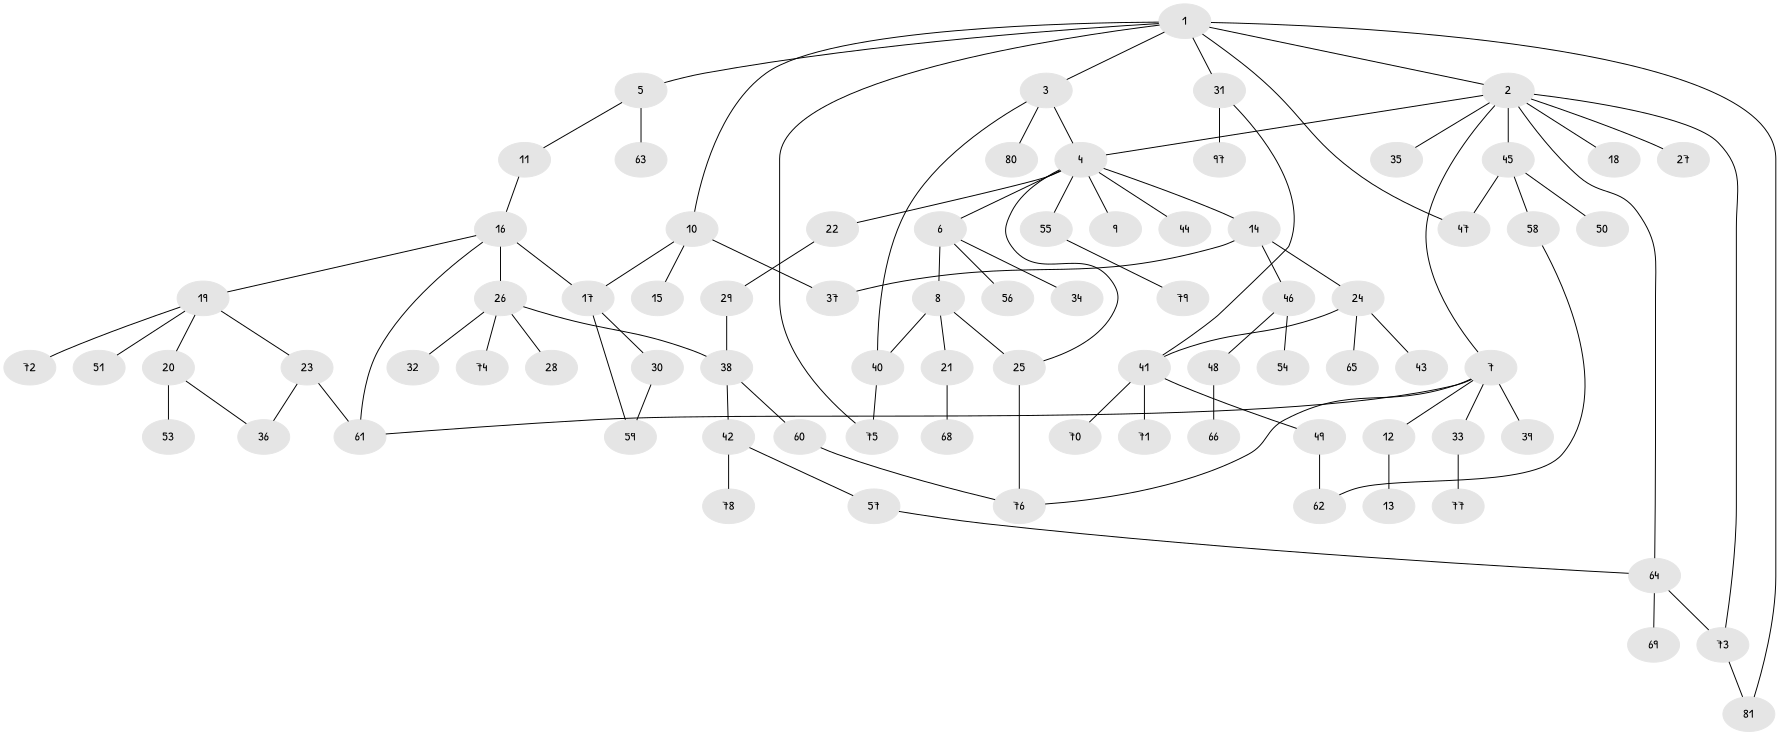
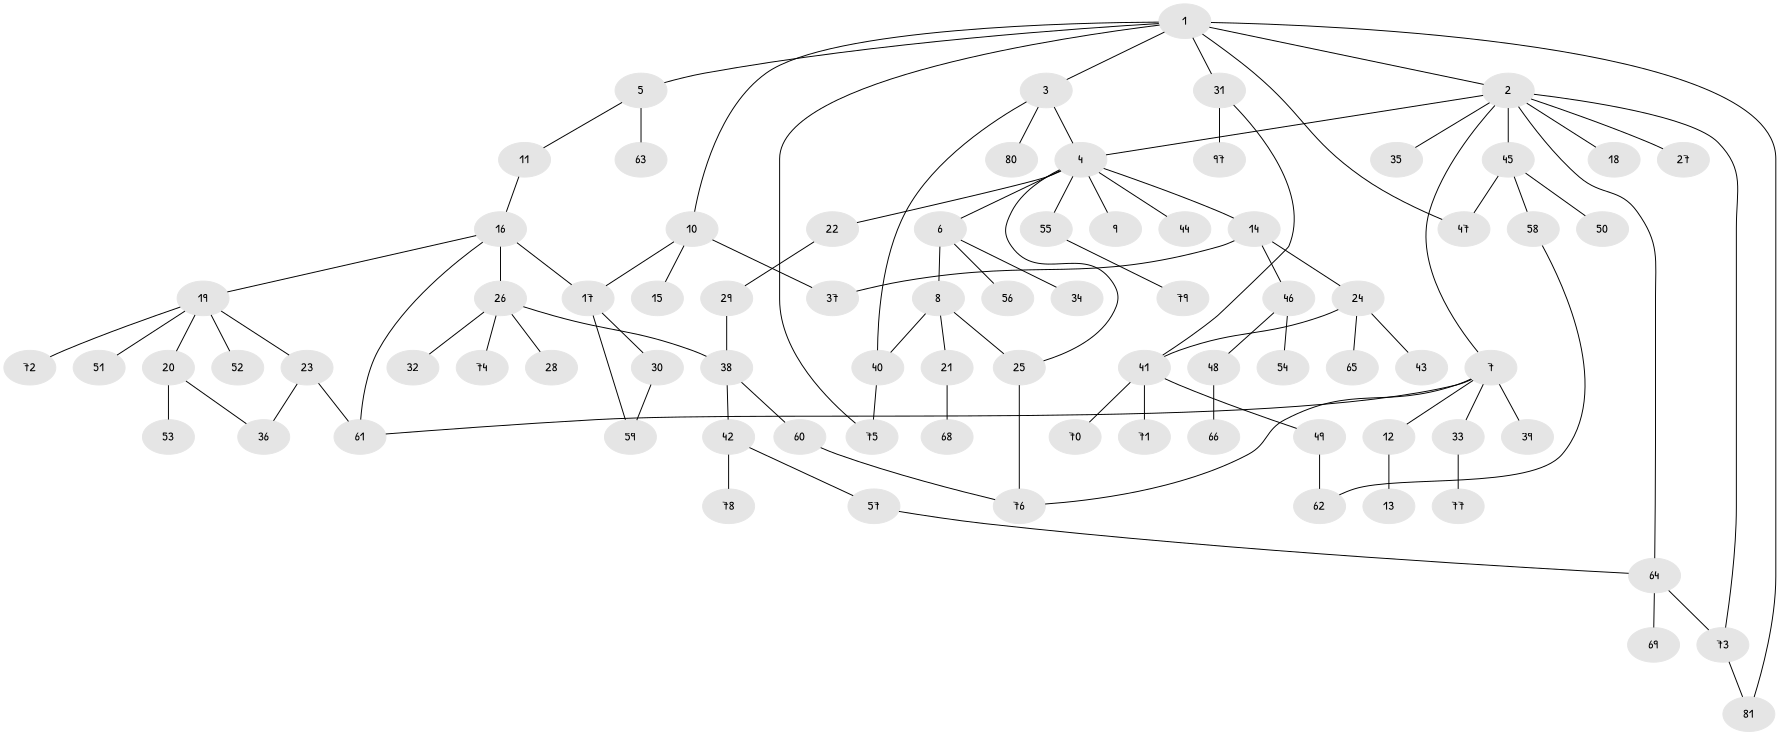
node "52": added
